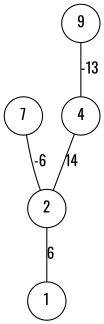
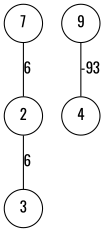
edge "9" -- "4": label "-13" -> "-93"
edge "7" -- "2": label "-6" -> "6"
edge "4" -- "2": removed, label "14"
node "1": label "1" -> "3"
